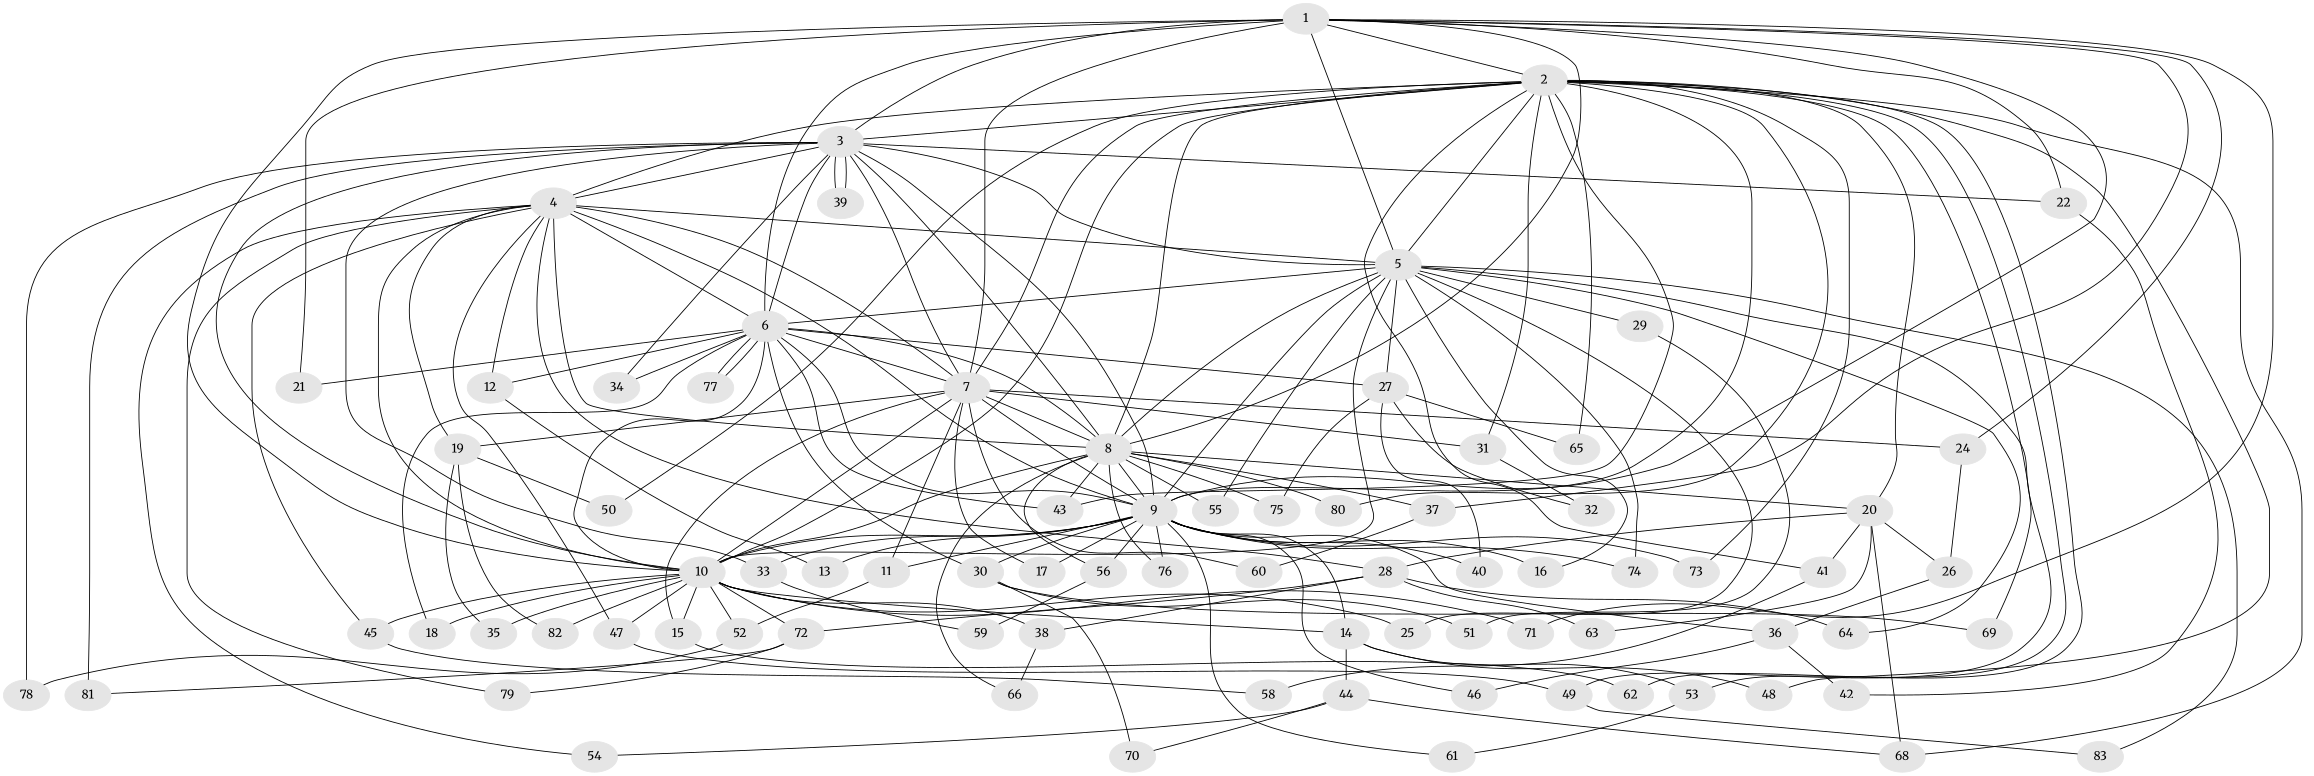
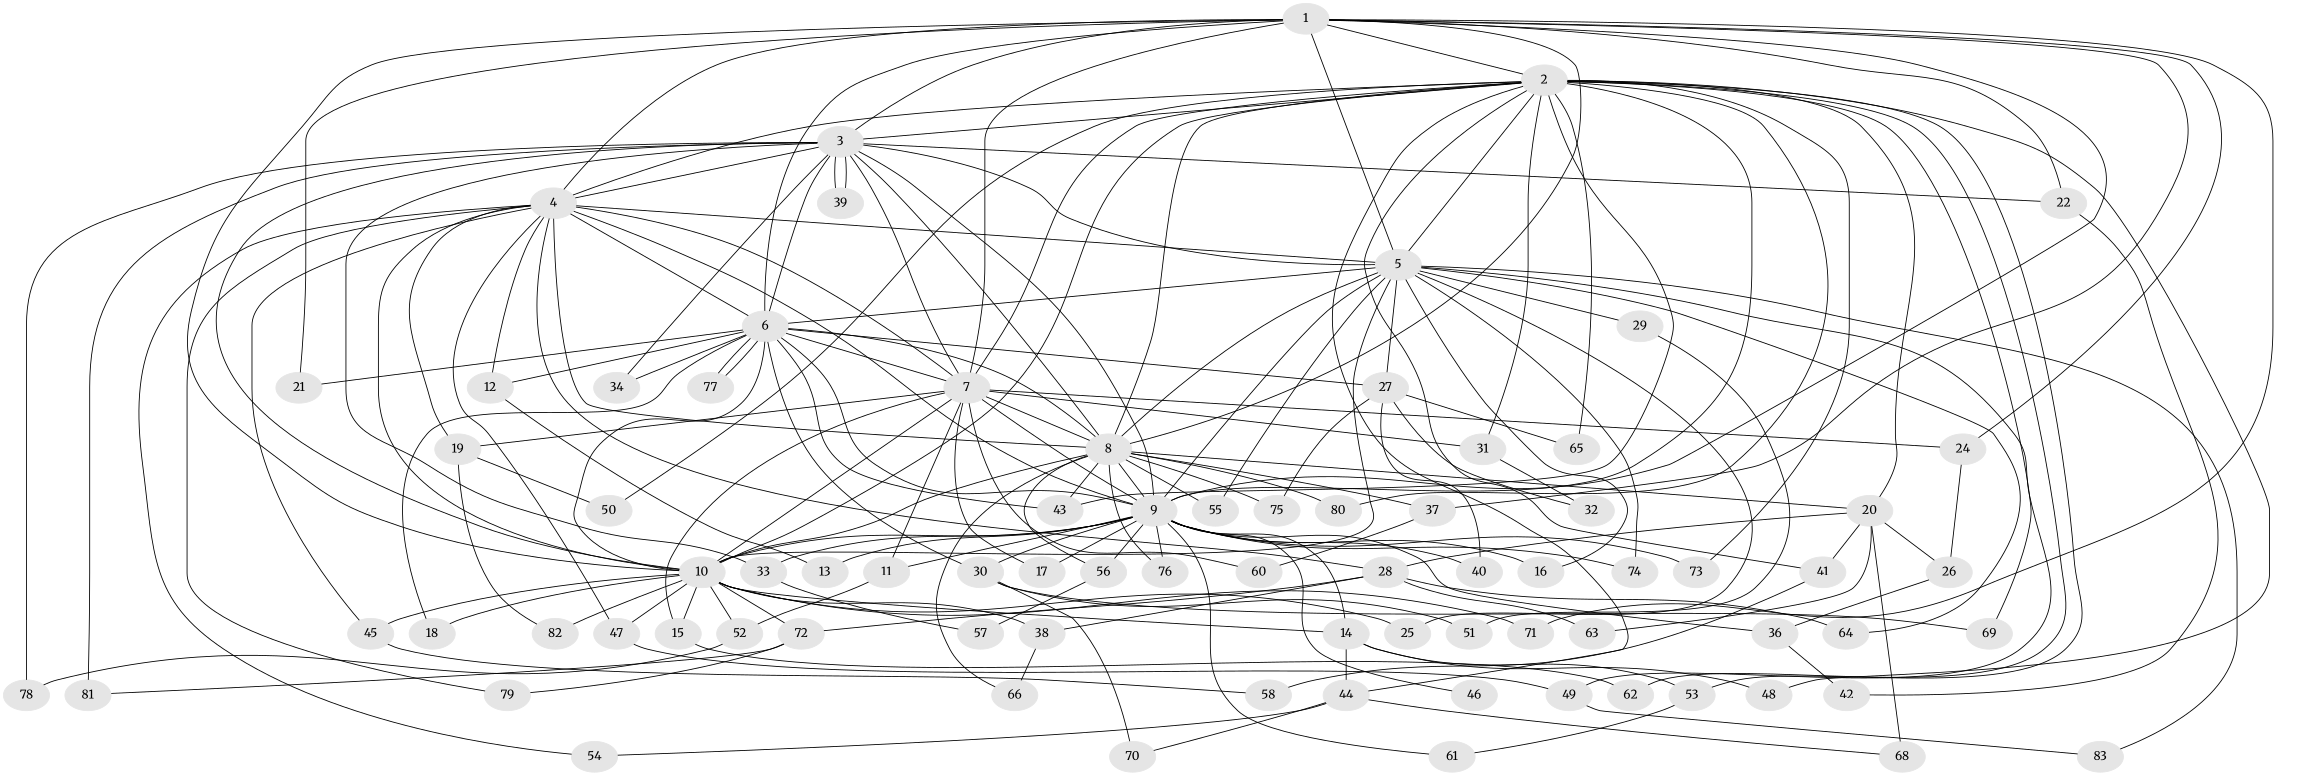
edge "1" -- "4": added
edge "2" -- "68": now "2" -- "44"
node "35": removed
node "59": label "59" -> "57"
edge "36" -- "46": removed
